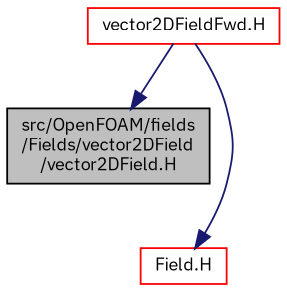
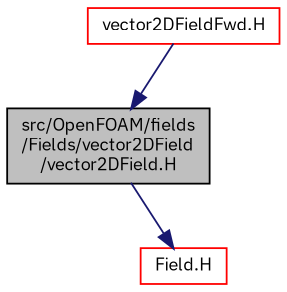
edge "vector2DFieldFwd.H" -> "Field.H": now "src/OpenFOAM/fields /Fields/vector2DField /vector2DField.H" -> "Field.H"
